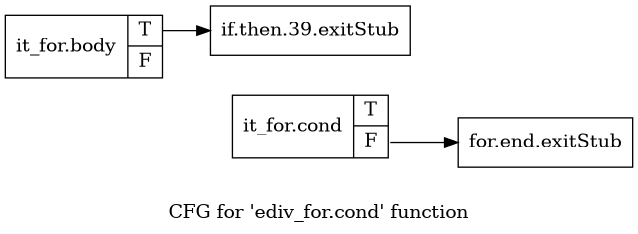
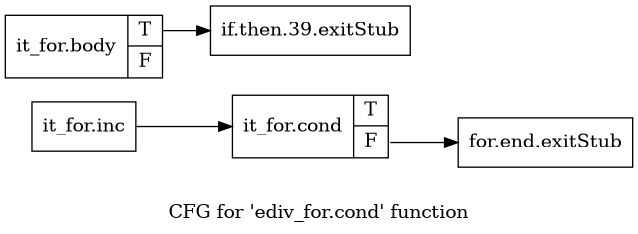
node "it_for.inc": added
